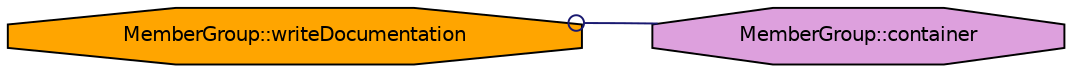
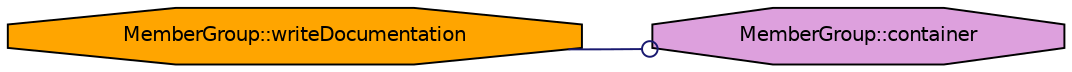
edge "MemberGroup::container" -> "MemberGroup::writeDocumentation": reversed
